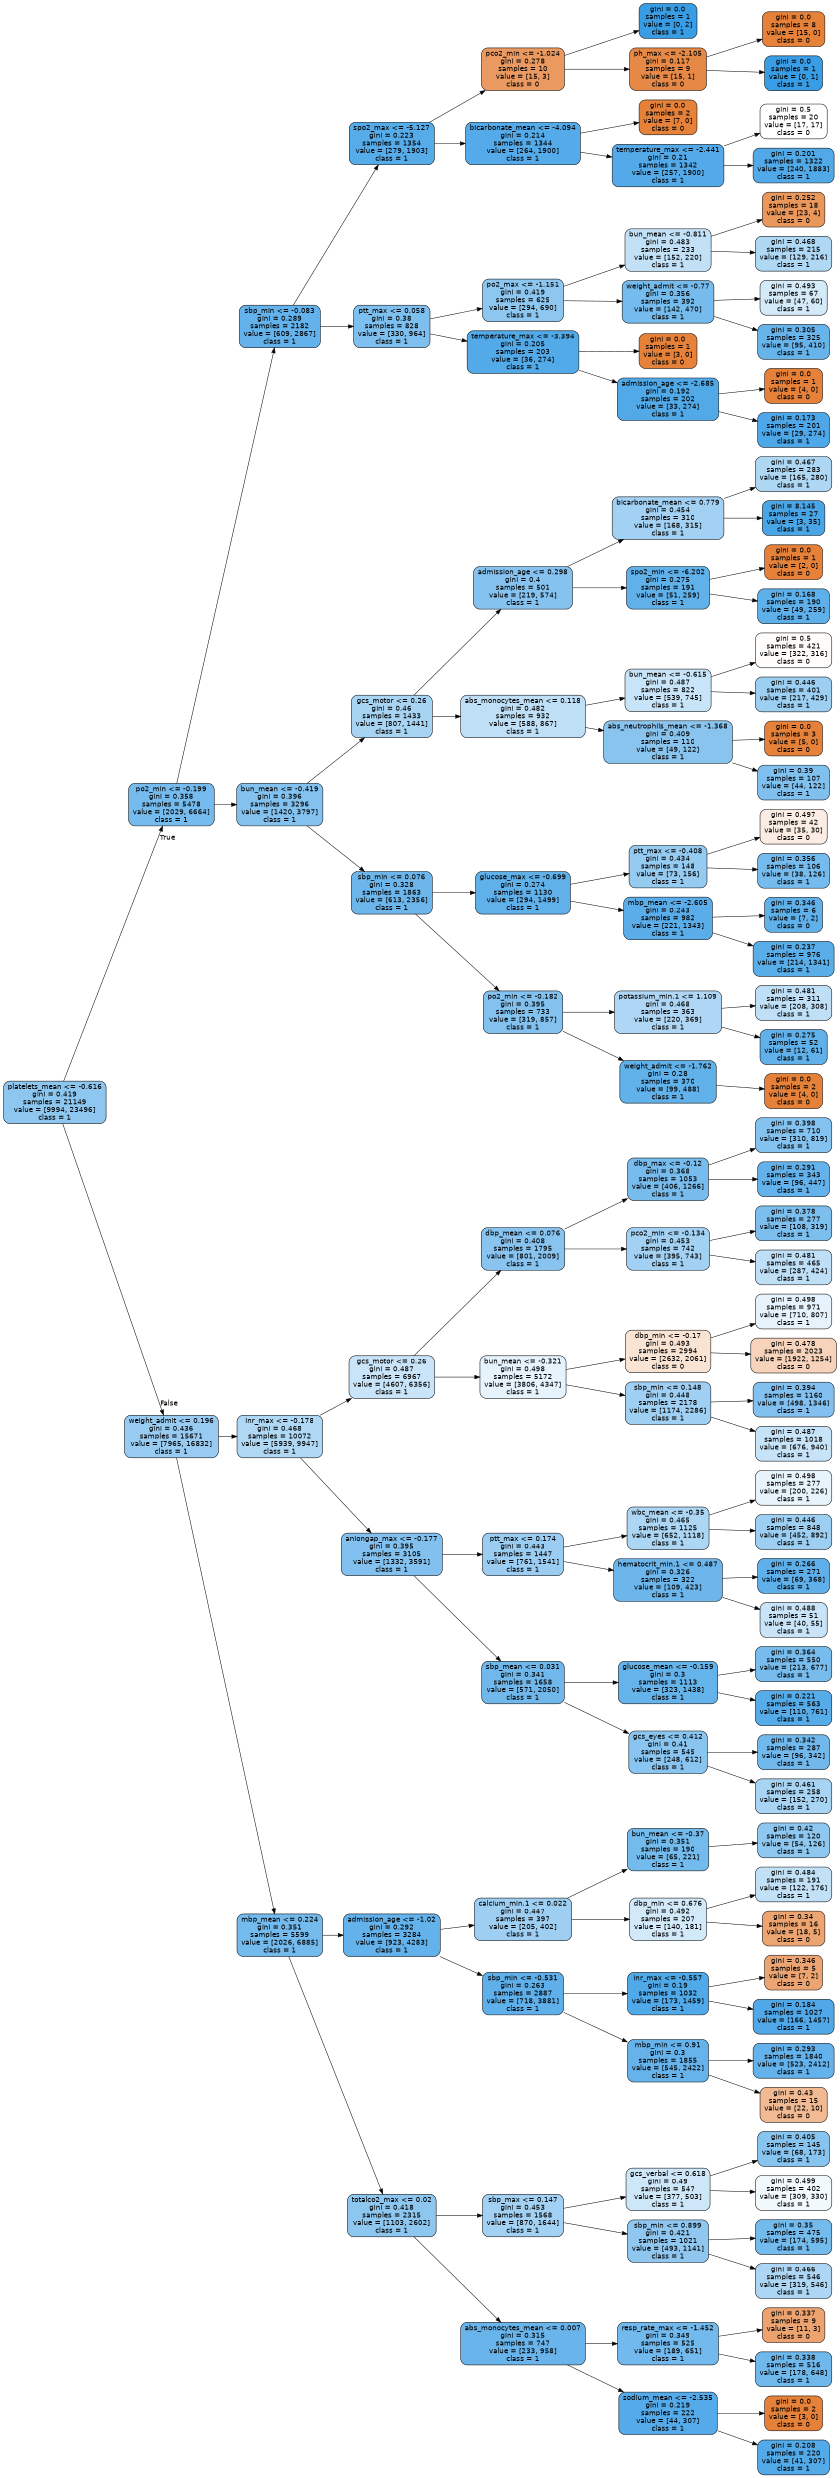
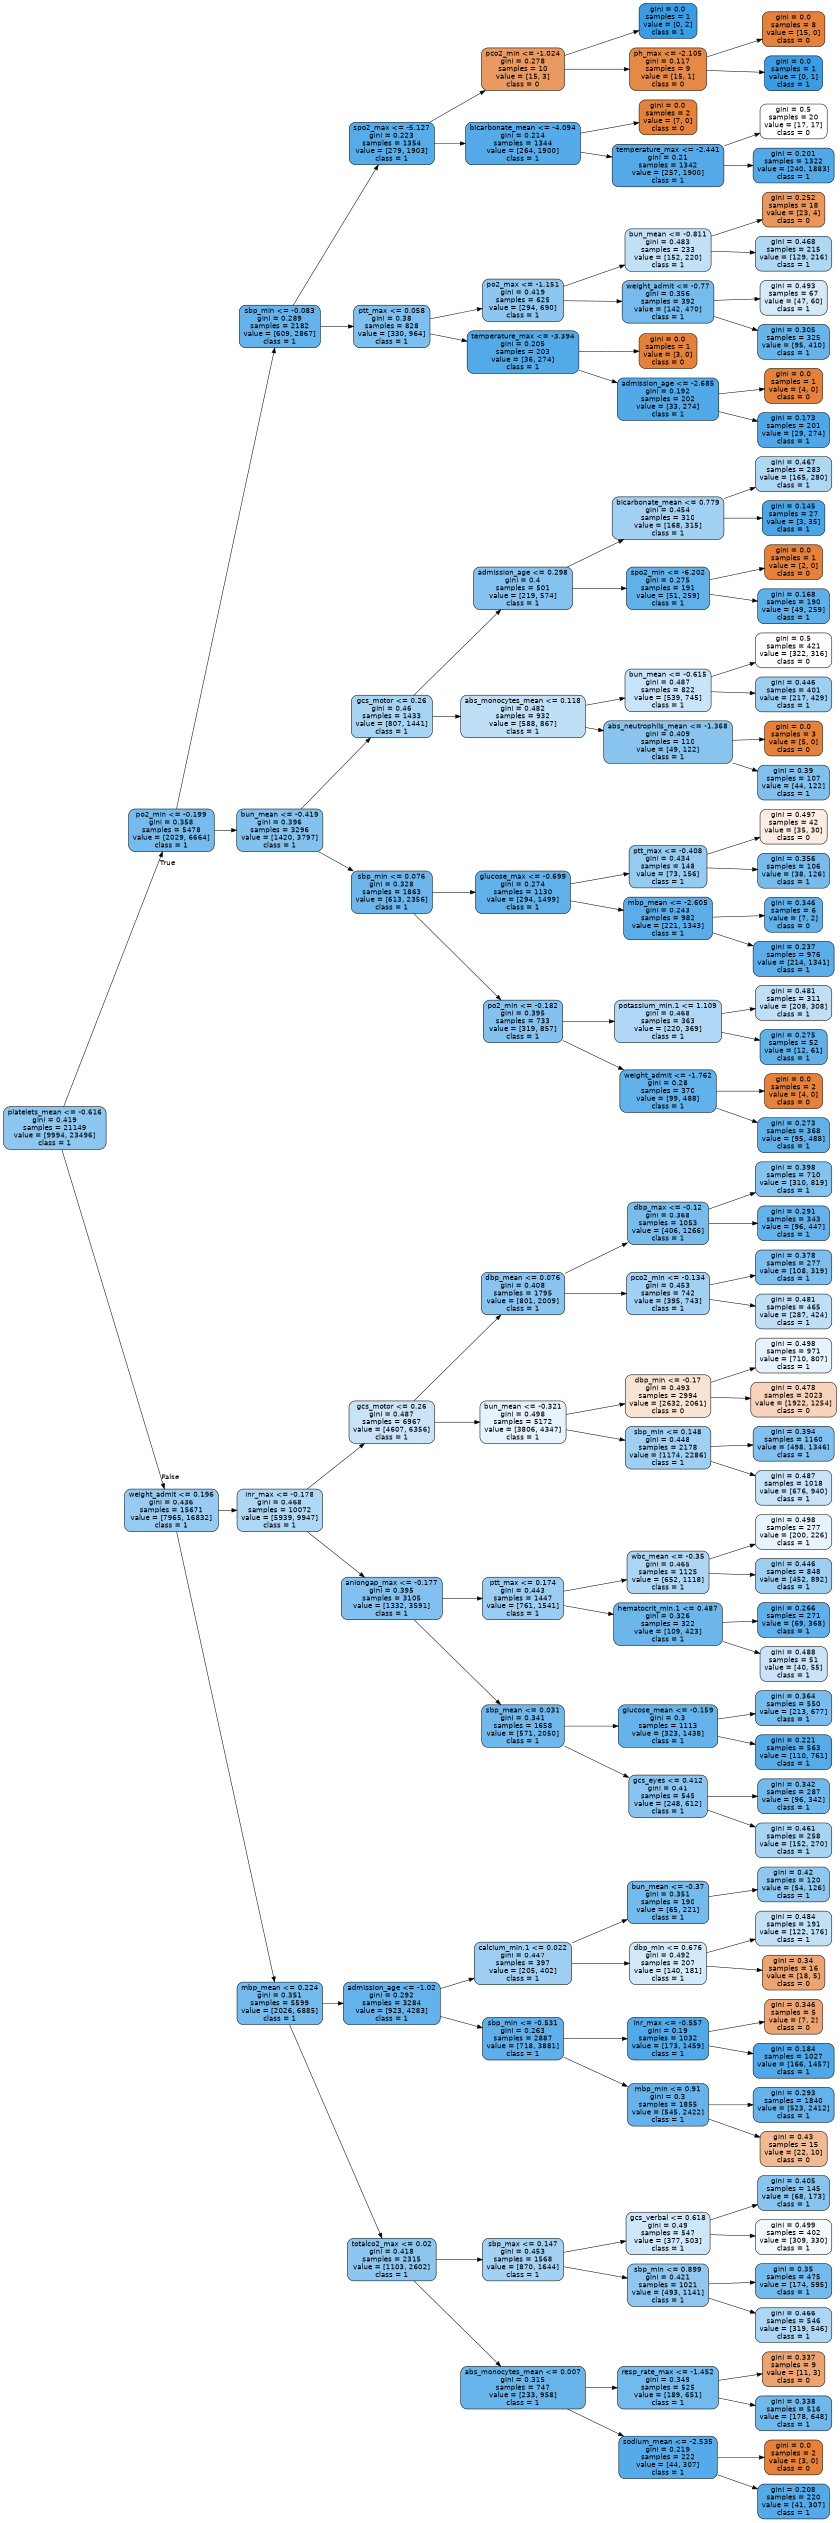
node "gini = 8.145 samples = 27 value = [3, 35] class = 1": label "gini = 8.145 samples = 27 value = [3, 35] class = 1" -> "gini = 0.145 samples = 27 value = [3, 35] class = 1"
node "gini = 0.273 samples = 368 value = [95, 488] class = 1": added
